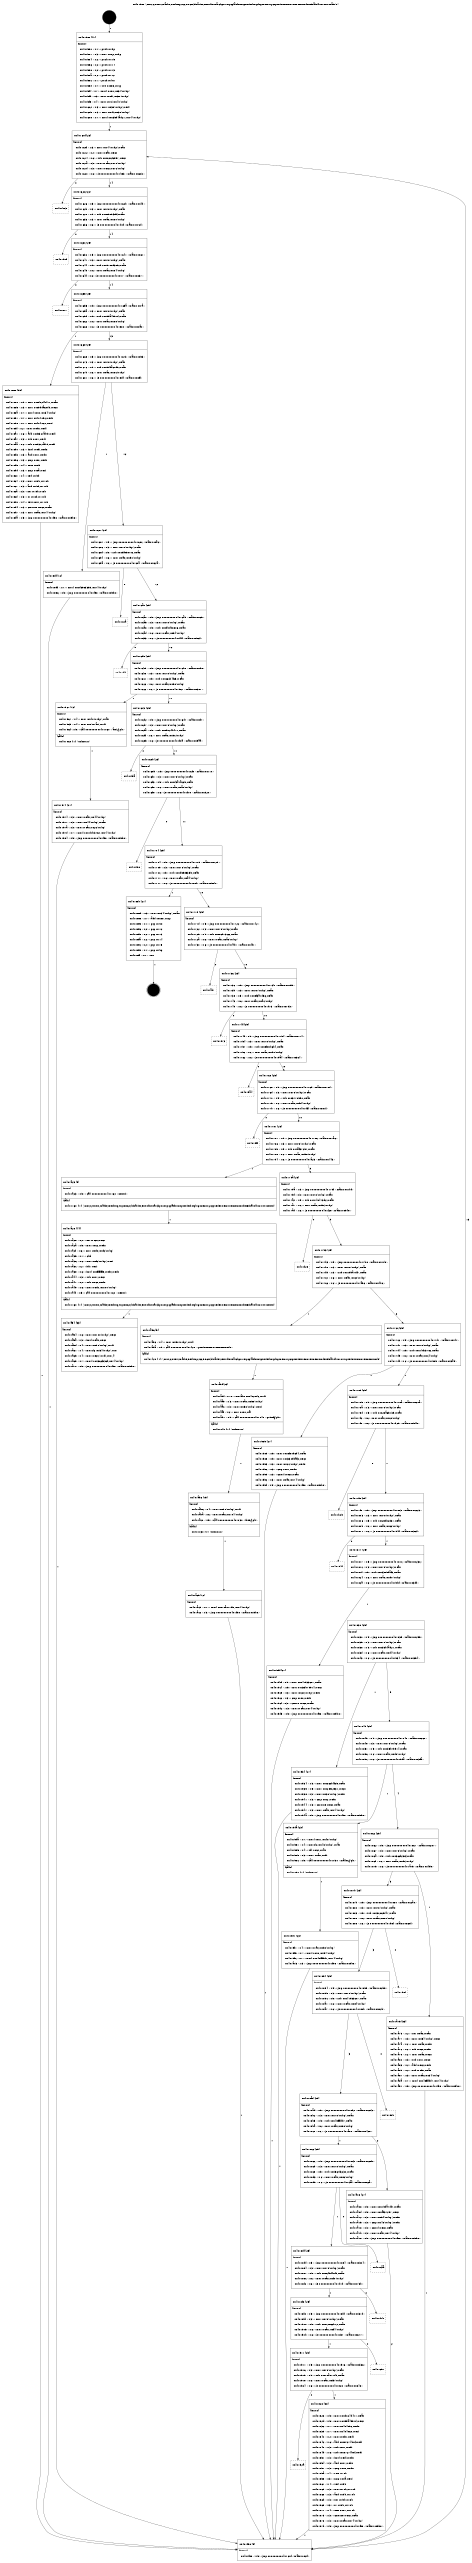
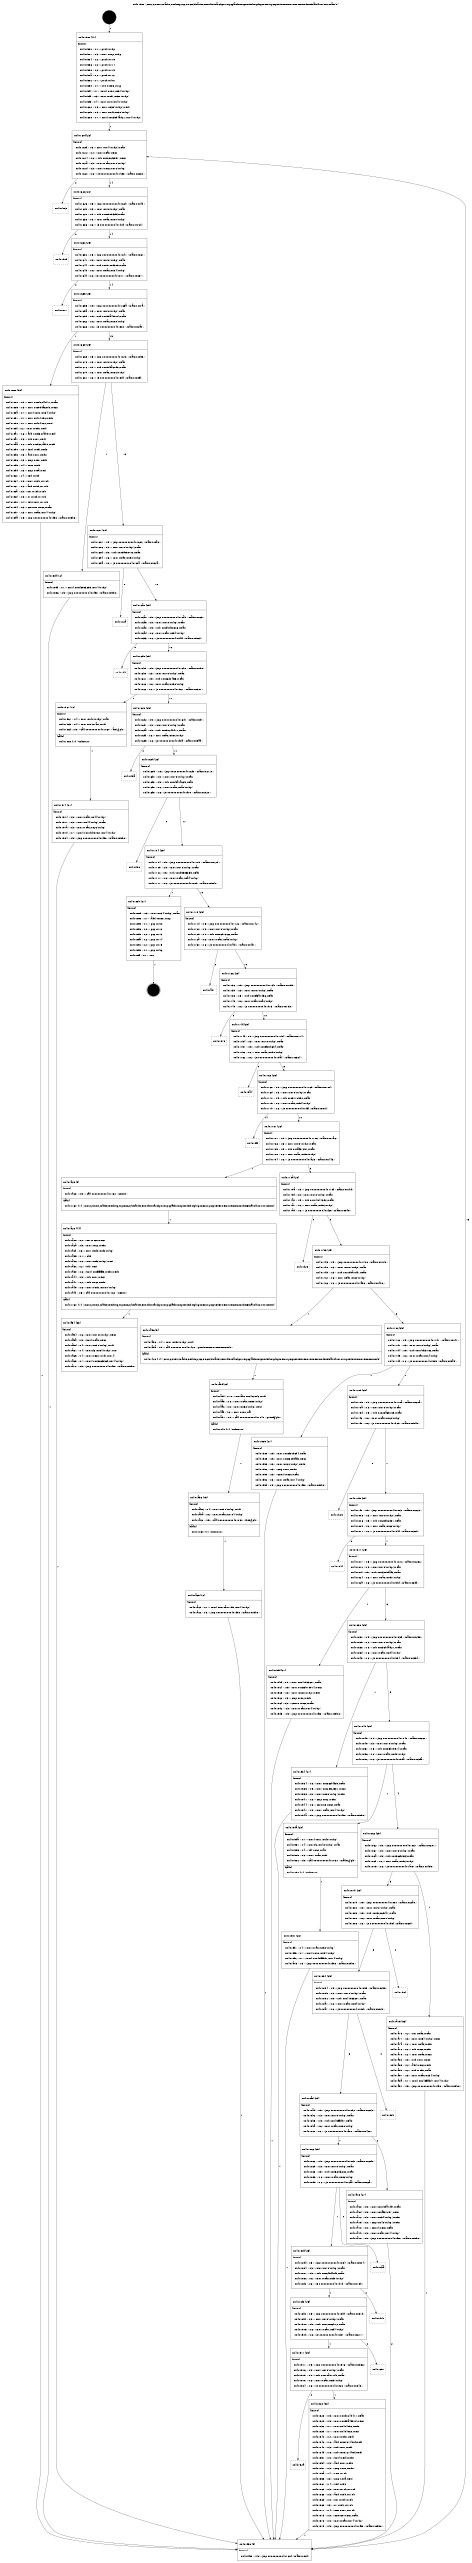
edge "0x401768 [25]" -> "0x401dff": label " 0" -> " 14"
edge "0x401817 [25]" -> "0x401830 [25]": added, label "6"
